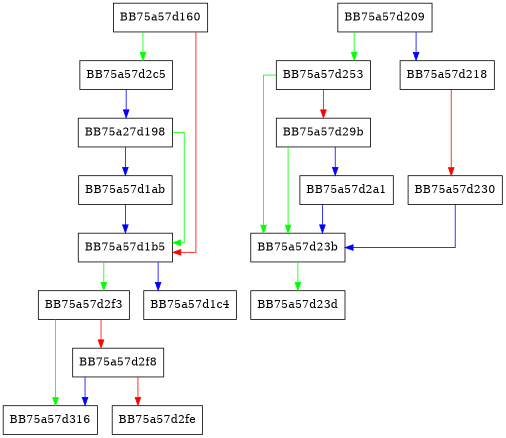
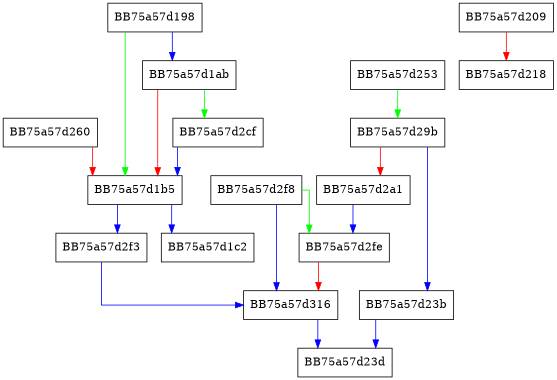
node "BB75a57d160": label "BB75a57d160" -> "BB75a57d260"
edge "BB75a57d209" -> "BB75a57d253": removed
edge "BB75a57d209" -> "BB75a57d218": color blue -> red
node "BB75a57d2c5": removed
edge "BB75a57d253" -> "BB75a57d29b": color red -> green
node "BB75a27d198": label "BB75a27d198" -> "BB75a57d198"
node "BB75a57d2cf": added
edge "BB75a57d253" -> "BB75a57d23b": removed
edge "BB75a57d29b" -> "BB75a57d2a1": color blue -> red
edge "BB75a57d29b" -> "BB75a57d23b": color green -> blue
node "BB75a57d230": removed
edge "BB75a57d1ab" -> "BB75a57d1b5": color blue -> red
edge "BB75a57d2a1" -> "BB75a57d23b": now "BB75a57d2a1" -> "BB75a57d2fe"
edge "BB75a57d1b5" -> "BB75a57d2f3": color green -> blue
edge "BB75a57d23b" -> "BB75a57d23d": color green -> blue
edge "BB75a57d2fe" -> "BB75a57d316": added
node "BB75a57d1c4": label "BB75a57d1c4" -> "BB75a57d1c2"
edge "BB75a57d2f3" -> "BB75a57d2f8": removed
edge "BB75a57d316" -> "BB75a57d23d": added
edge "BB75a57d2f3" -> "BB75a57d316": color green -> blue
edge "BB75a57d2f8" -> "BB75a57d2fe": color red -> green
